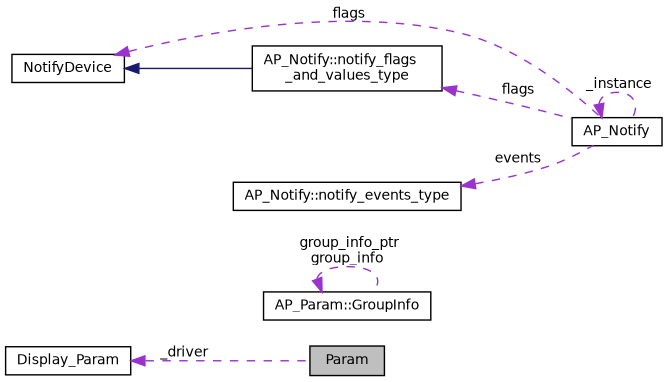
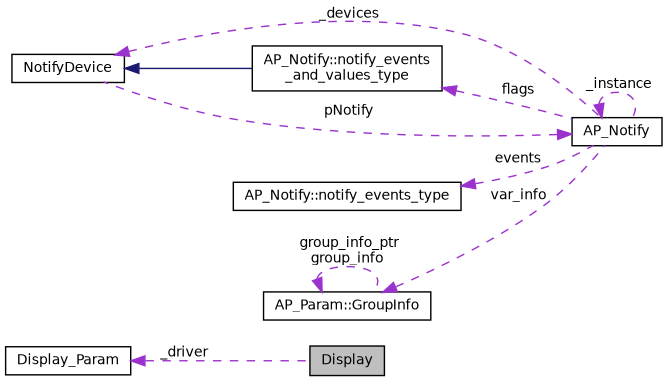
edge "AP_Notify" -> "NotifyDevice": label " flags" -> " _devices"
node "AP_Notify::notify_flags _and_values_type": label "AP_Notify::notify_flags _and_values_type" -> "AP_Notify::notify_events _and_values_type"
edge "NotifyDevice" -> "AP_Notify": added, label "pNotify"
edge "AP_Notify" -> "AP_Param::GroupInfo": added, label "var_info"
node "Param": label "Param" -> "Display"
